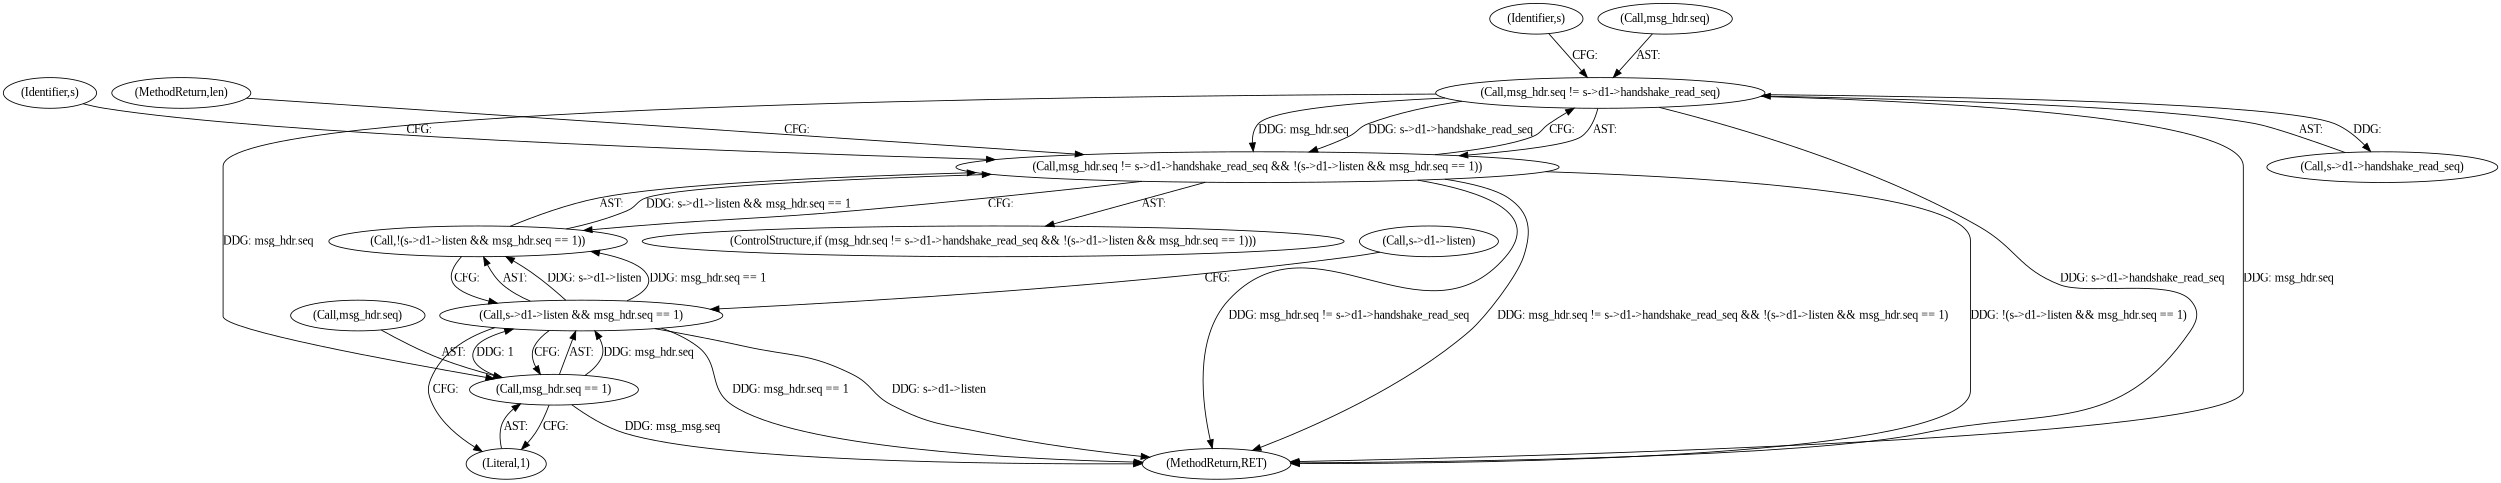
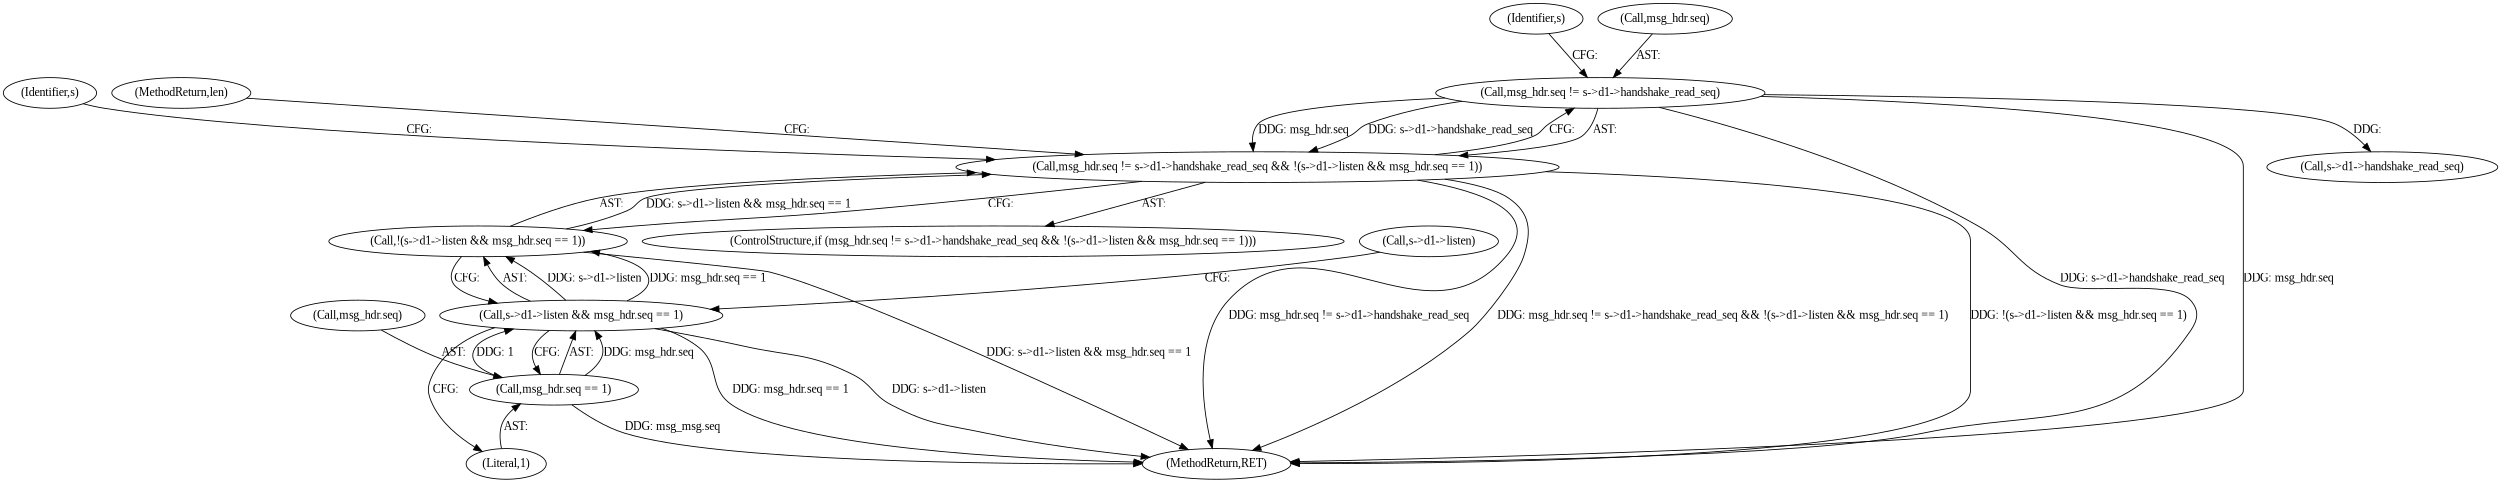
edge "(Call,s->d1->handshake_read_seq)" -> "(Call,msg_hdr.seq != s->d1->handshake_read_seq)": removed, label "AST:"
edge "(Call,msg_hdr.seq != s->d1->handshake_read_seq)" -> "(Call,msg_hdr.seq == 1)": removed, label "DDG: msg_hdr.seq"
edge "(Call,!(s->d1->listen && msg_hdr.seq == 1))" -> "(MethodReturn,RET)": added, label "DDG: s->d1->listen && msg_hdr.seq == 1"
edge "(Call,msg_hdr.seq == 1)" -> "(Literal,1)": removed, label "CFG:"
